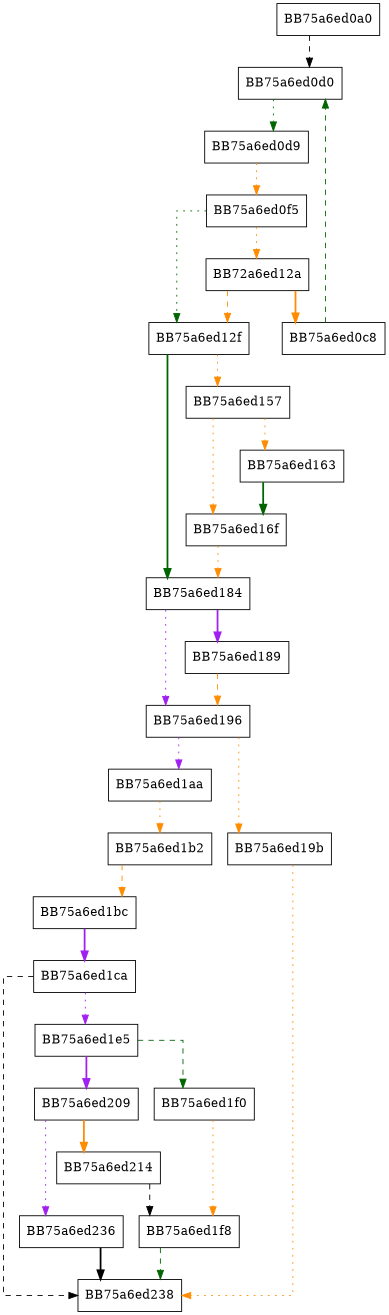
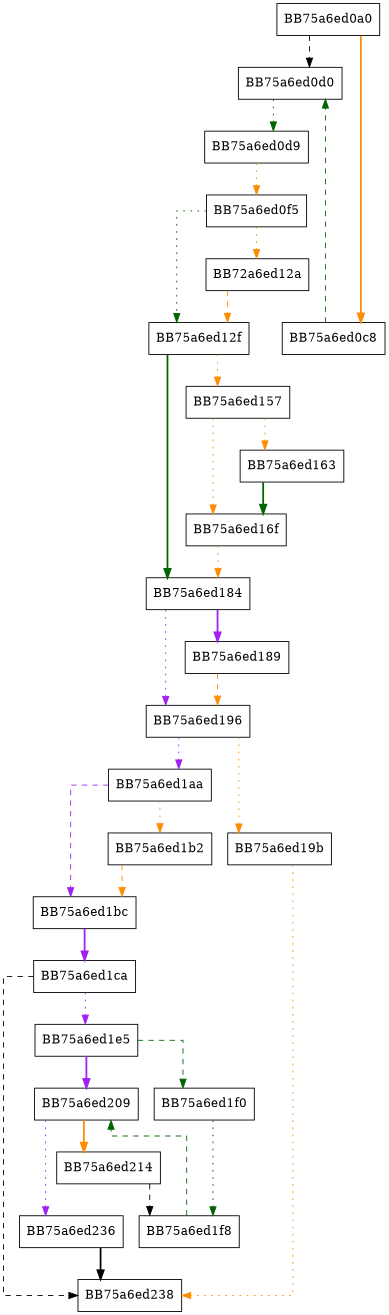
edge "BB72a6ed12a" -> "BB75a6ed0c8": now "BB75a6ed0a0" -> "BB75a6ed0c8"
edge "BB75a6ed1aa" -> "BB75a6ed1bc": added
edge "BB75a6ed1f0" -> "BB75a6ed1f8": color darkorange -> darkgreen
edge "BB75a6ed1f8" -> "BB75a6ed238": now "BB75a6ed1f8" -> "BB75a6ed209"
